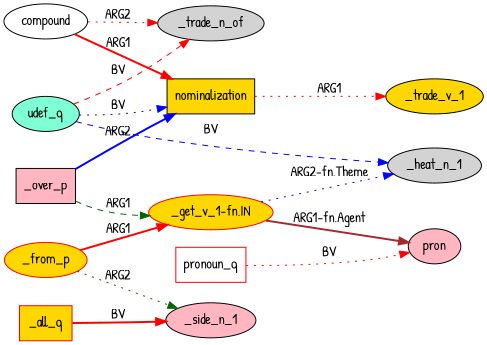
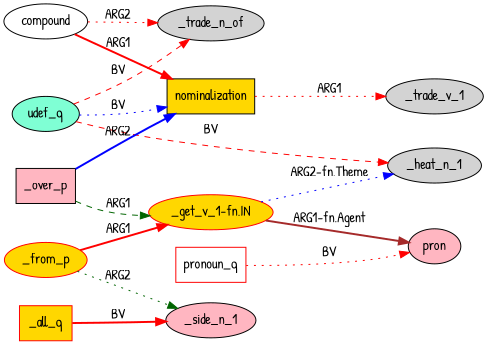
node "_trade_v_1": fillcolor gold -> lightgrey
edge "udef_q" -> "_heat_n_1": color blue -> red
